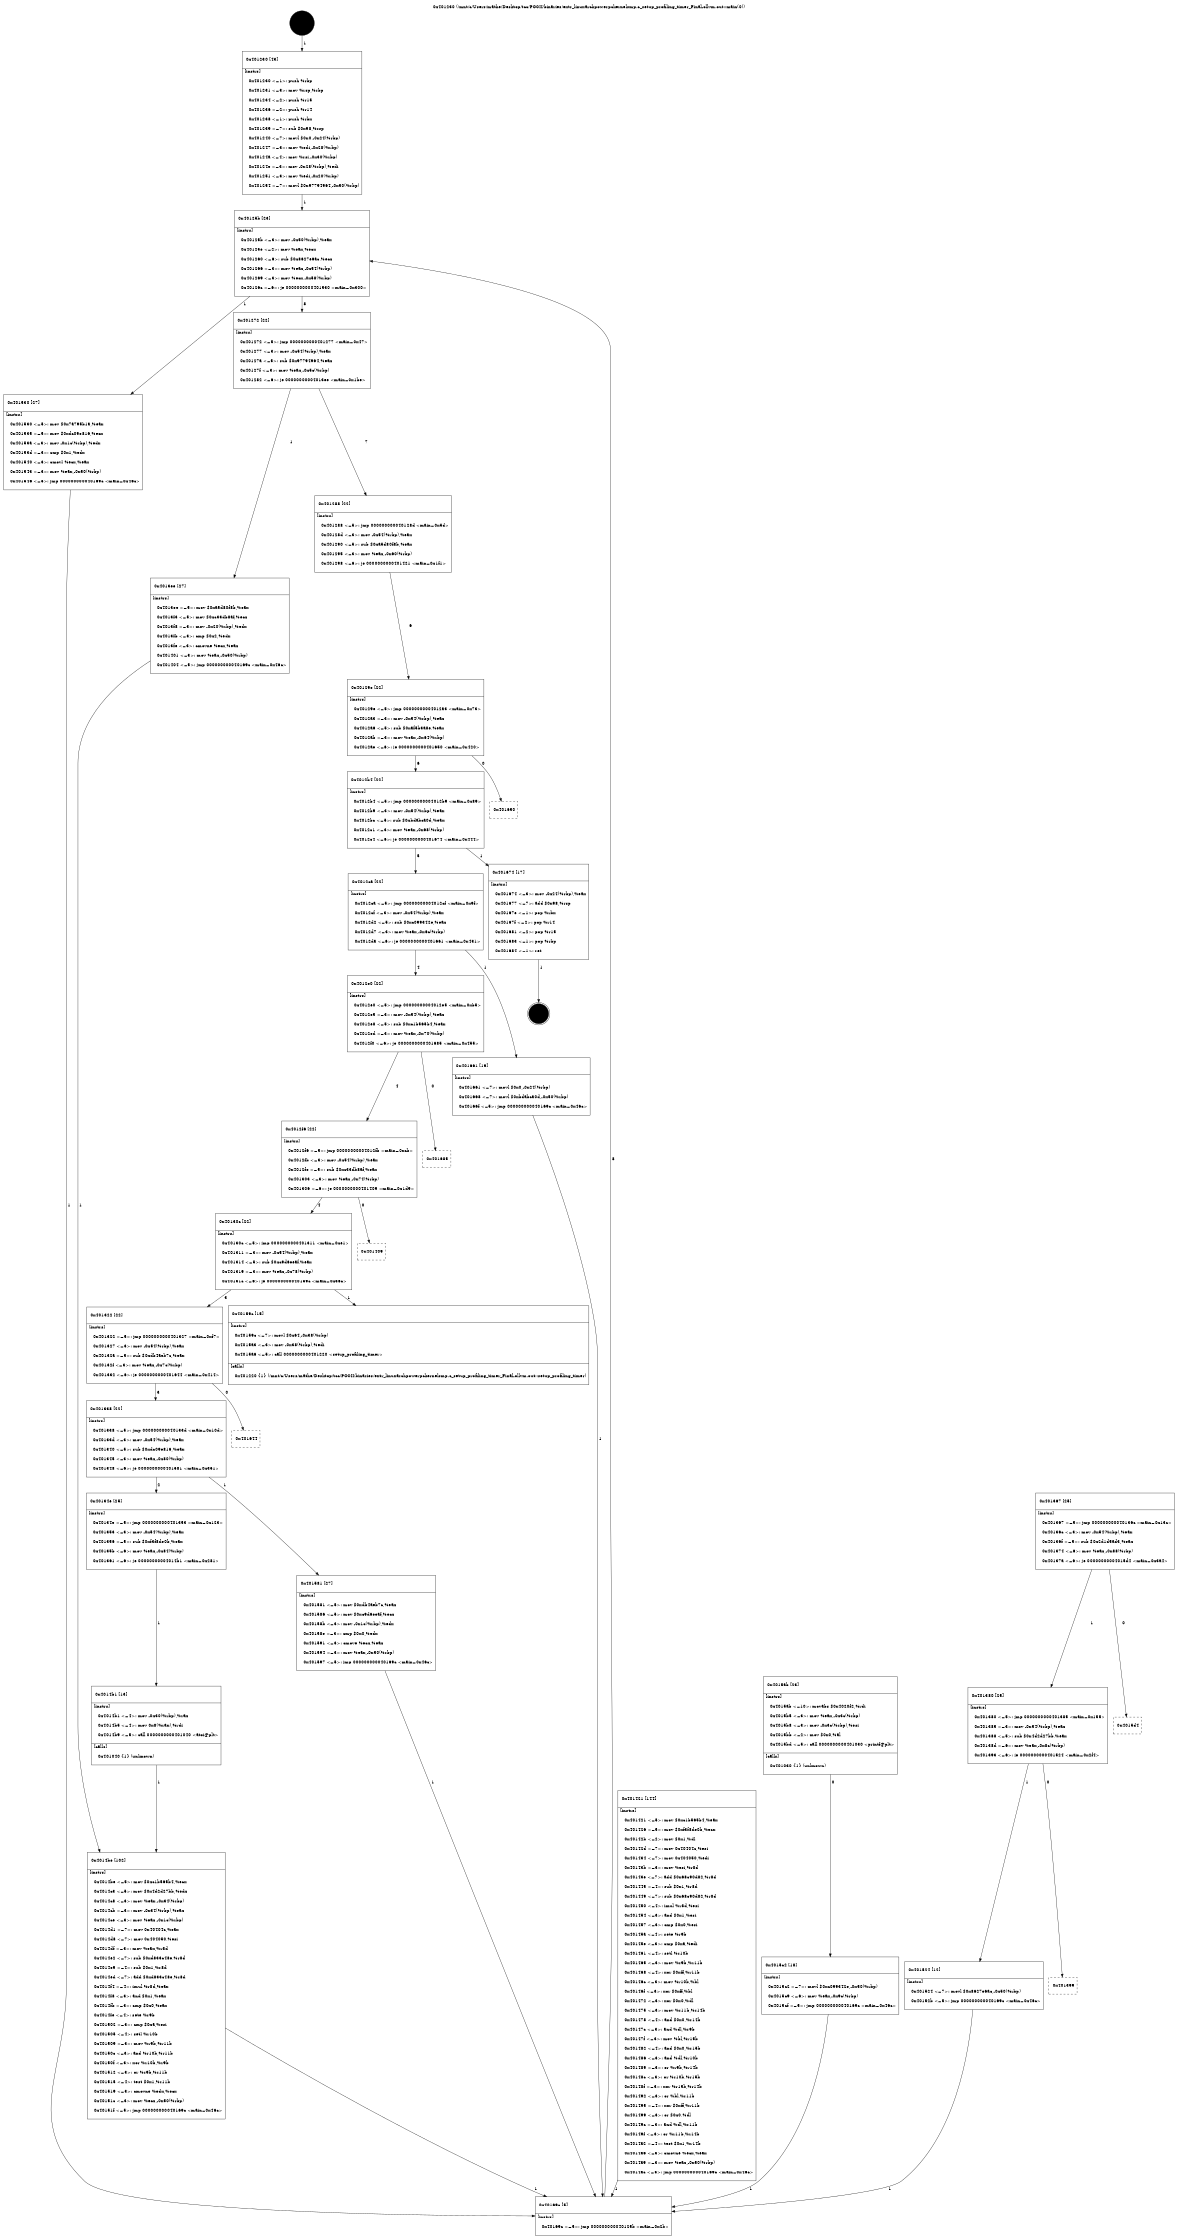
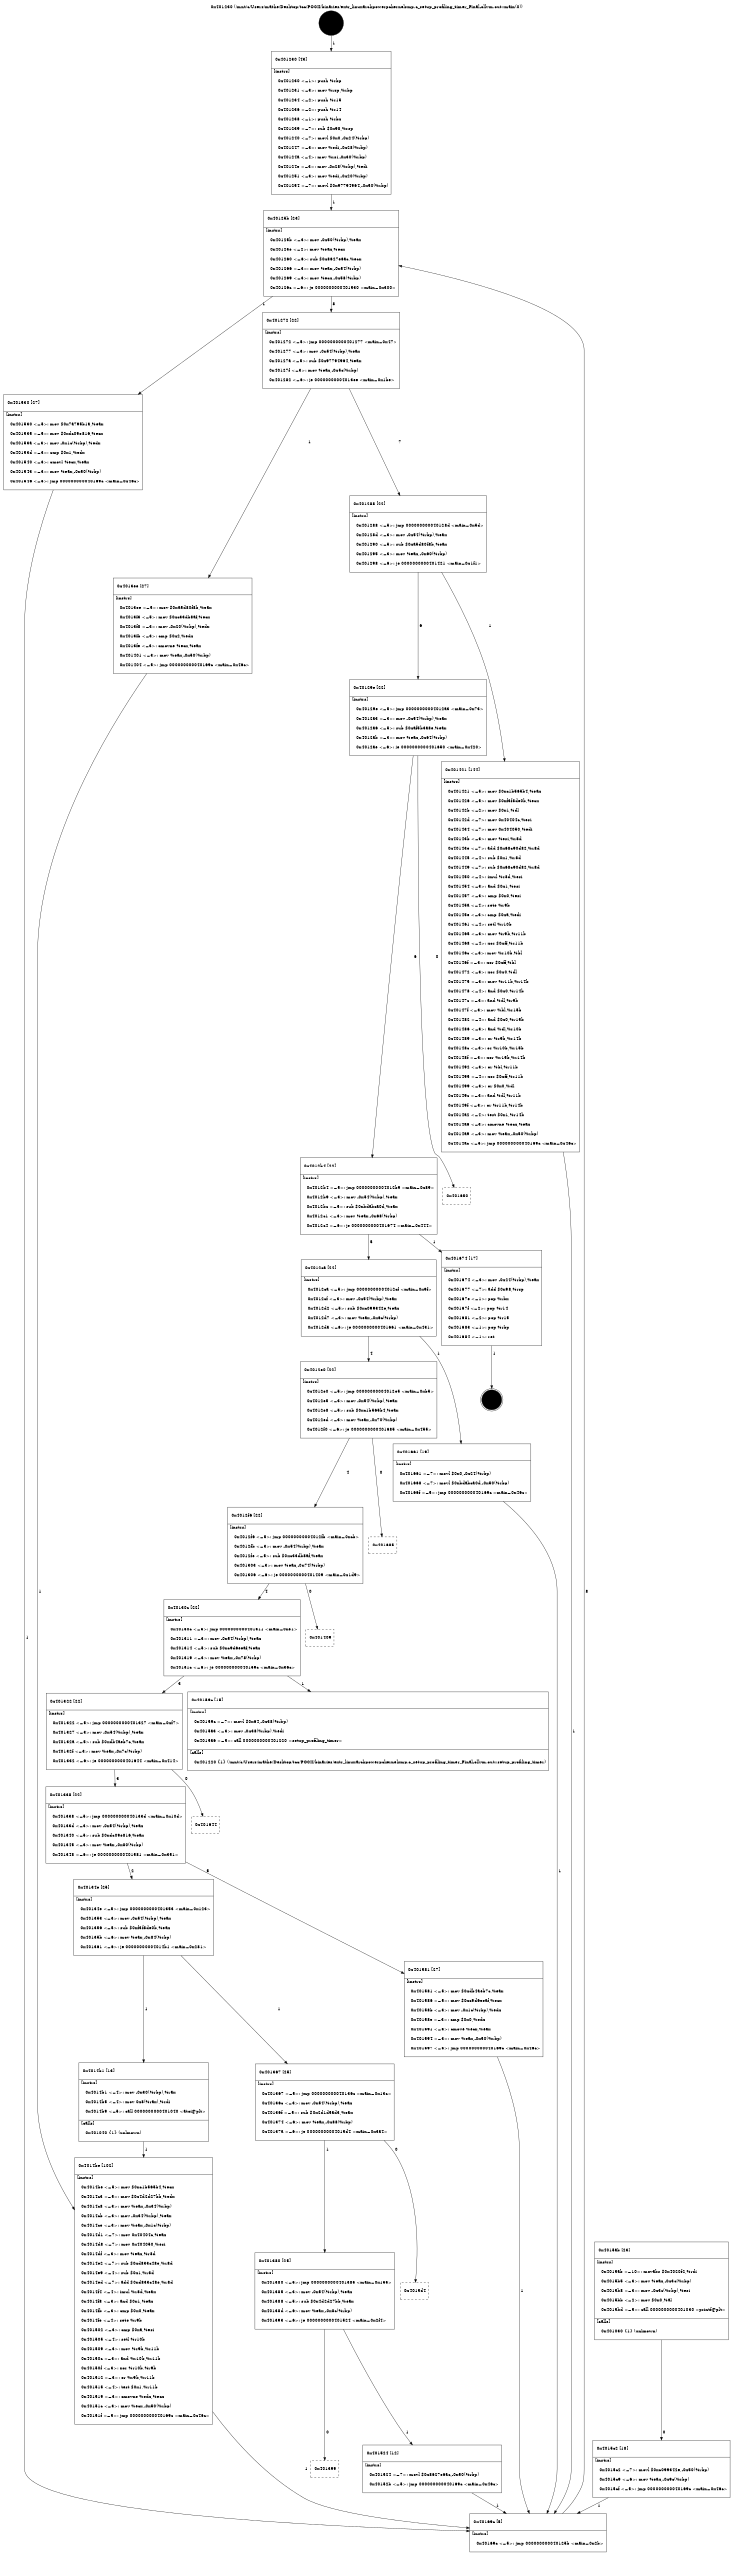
edge "0x401288 [22]" -> "0x401421 [144]": added, label "1"
edge "0x401338 [22]" -> "0x401581 [27]": label " 1" -> " 5"
edge "0x40134e [25]" -> "0x401367 [25]": added, label "1"
